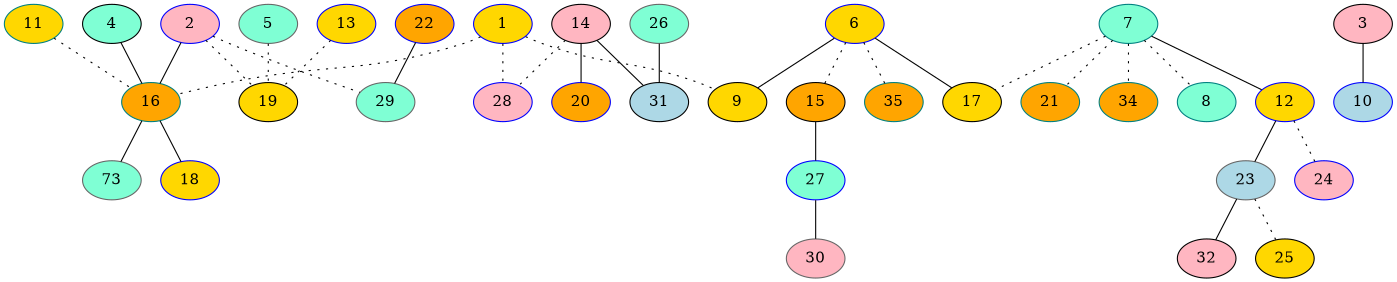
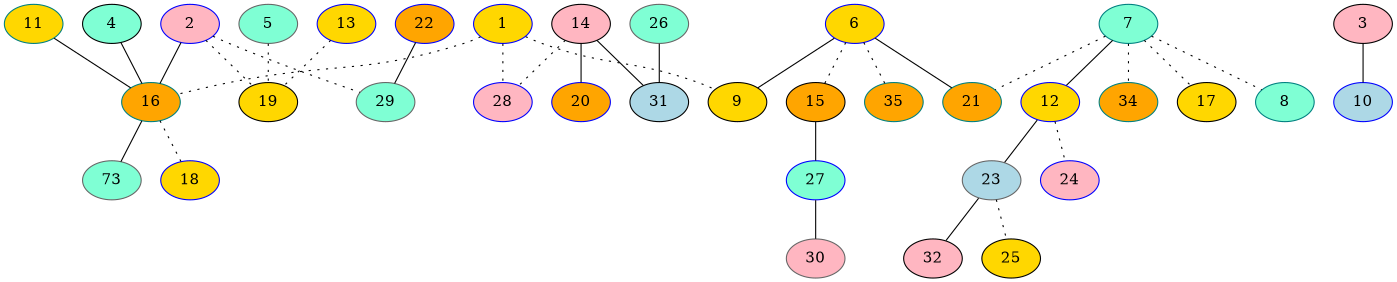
edge "11" -- "16": style dotted -> solid
edge "6" -- "17": now "6" -- "21"
edge "16" -- "18": style solid -> dotted
